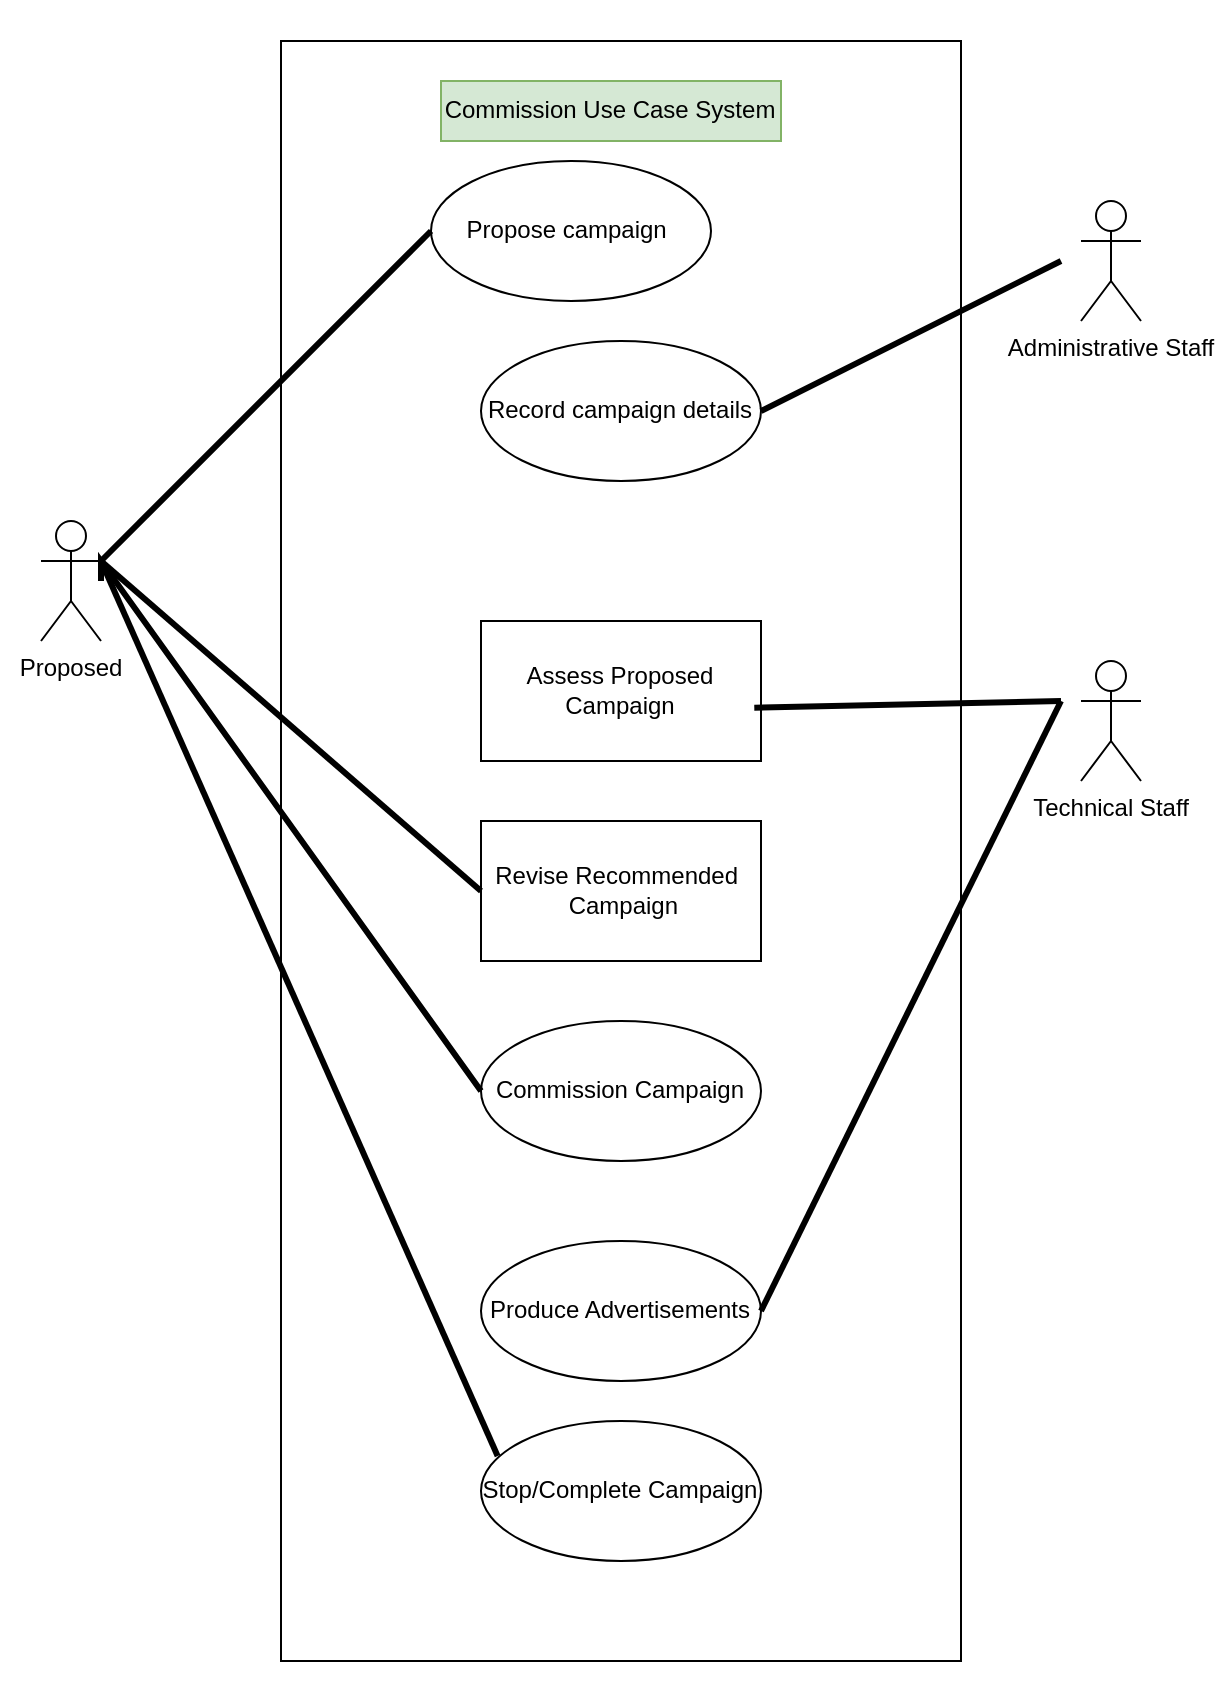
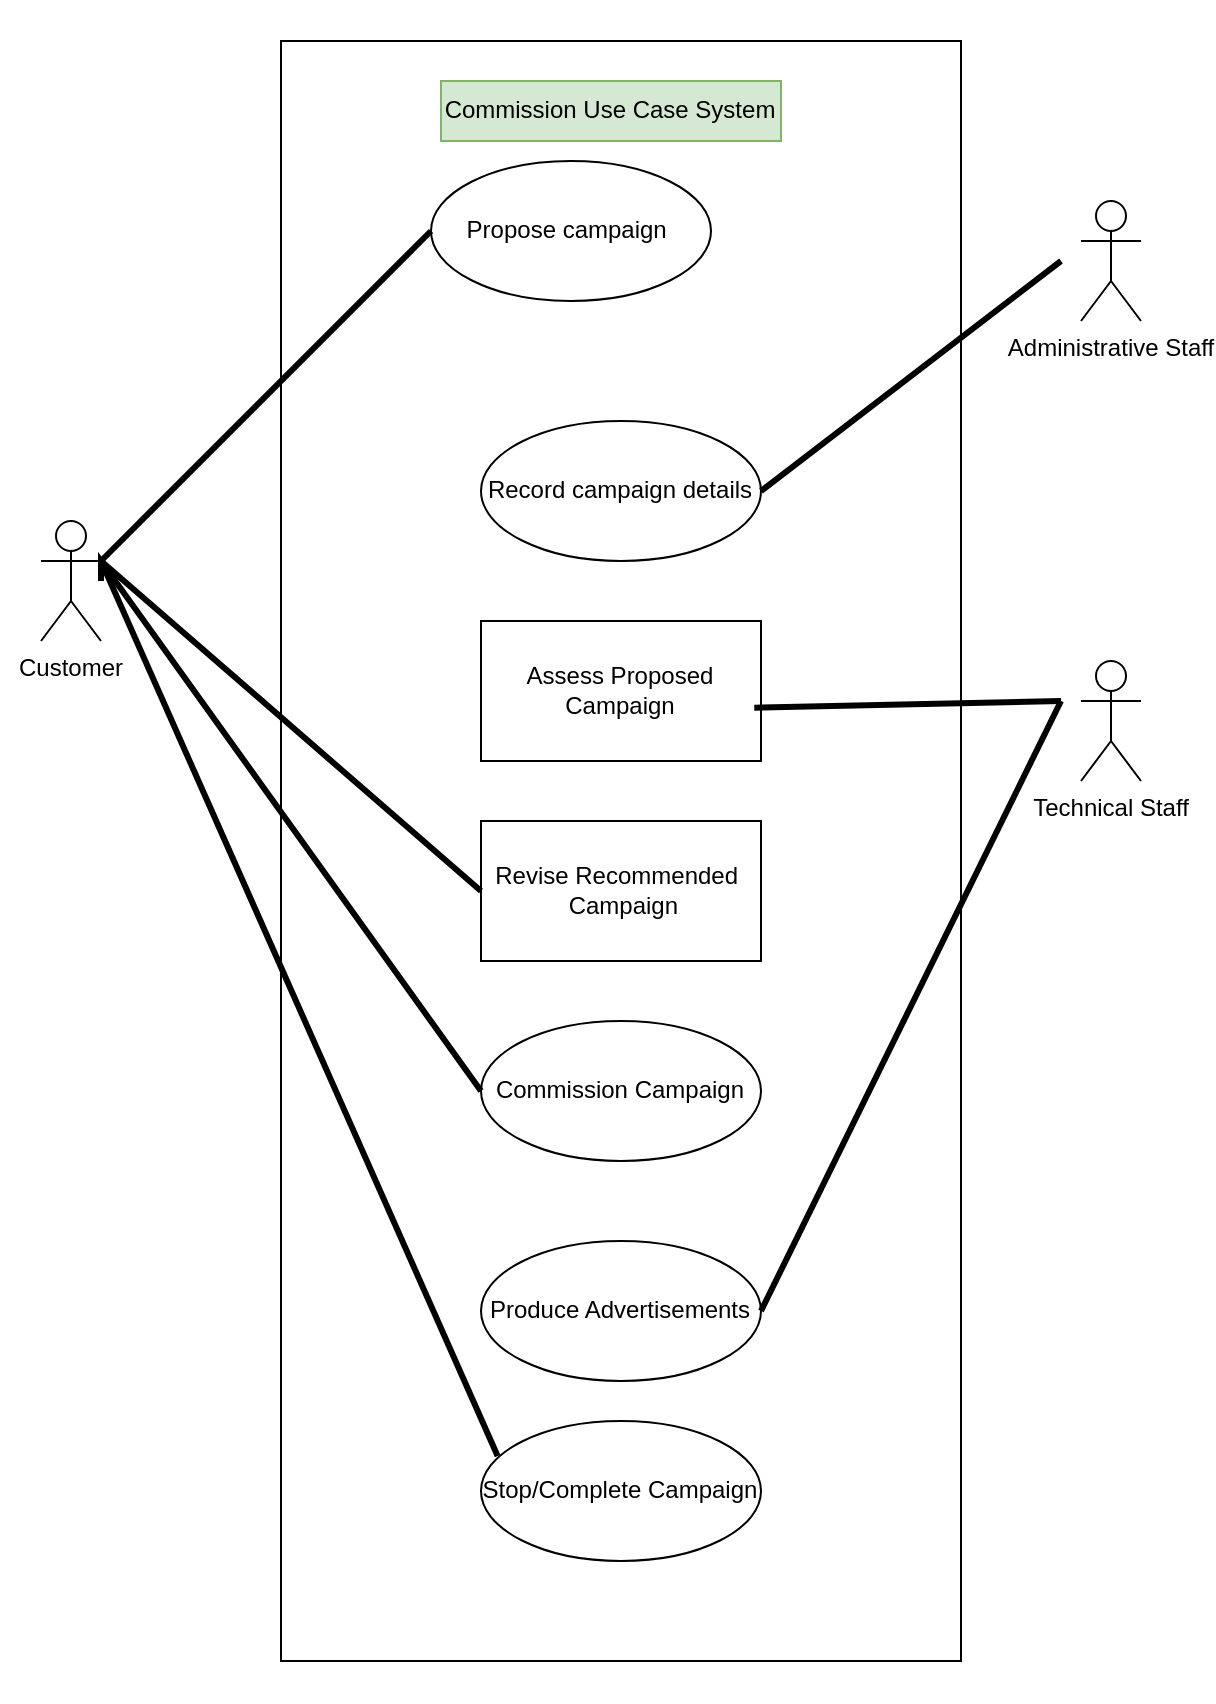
node "Record campaign details": moved (621, 411) -> (621, 491)
node "Proposed": label "Proposed" -> "Customer"
